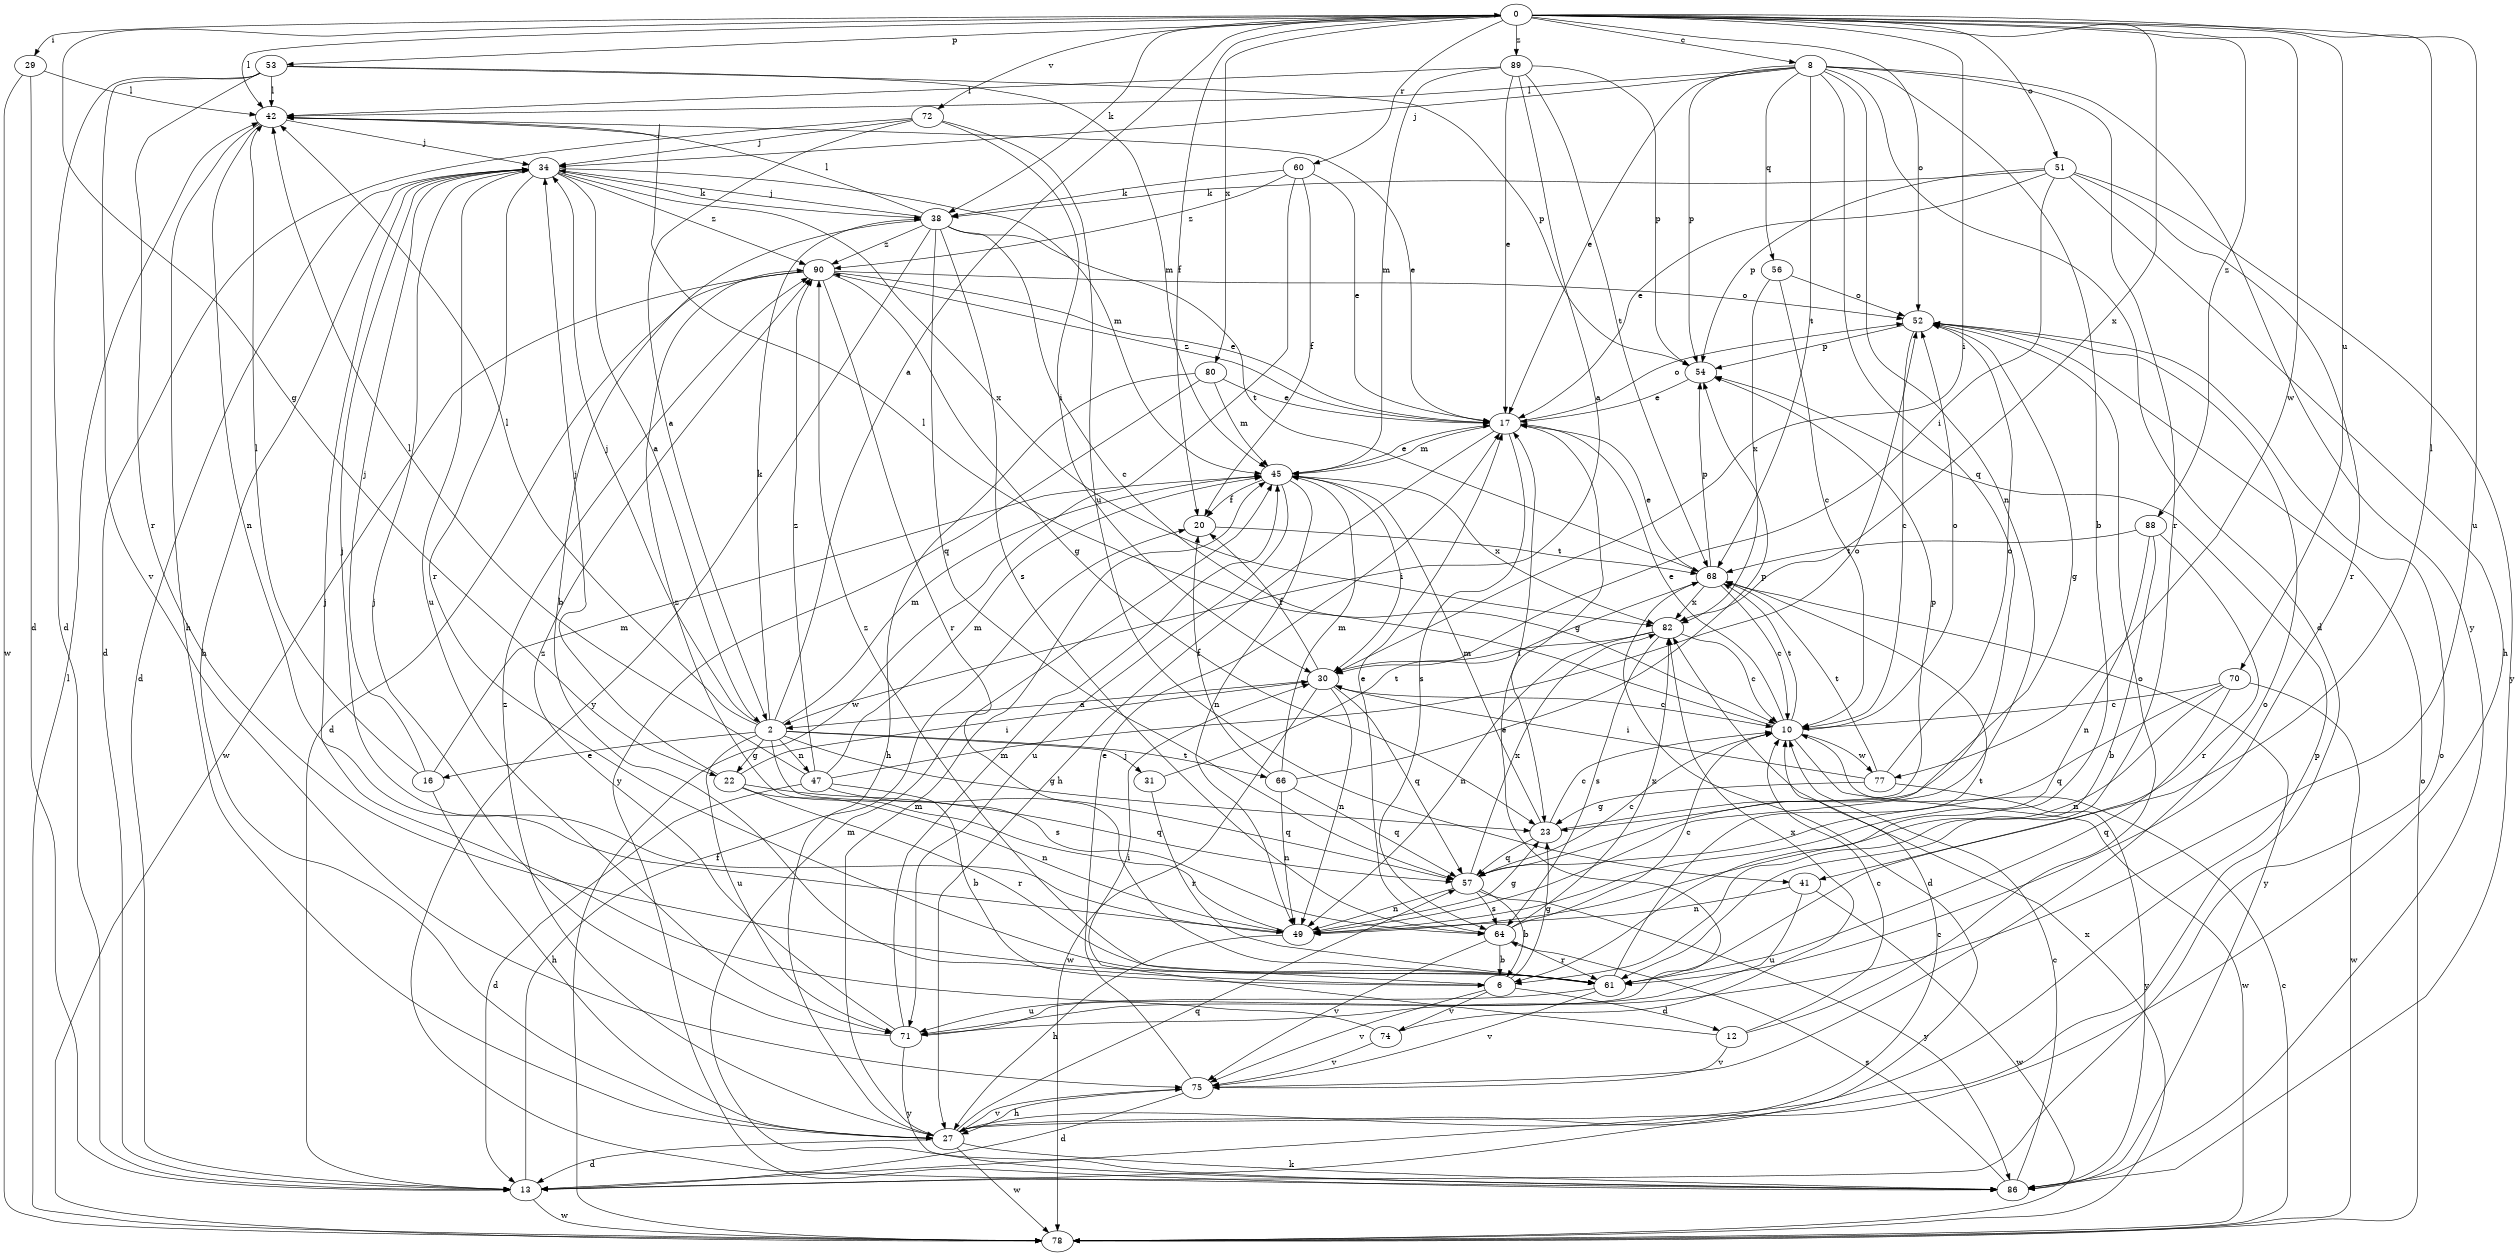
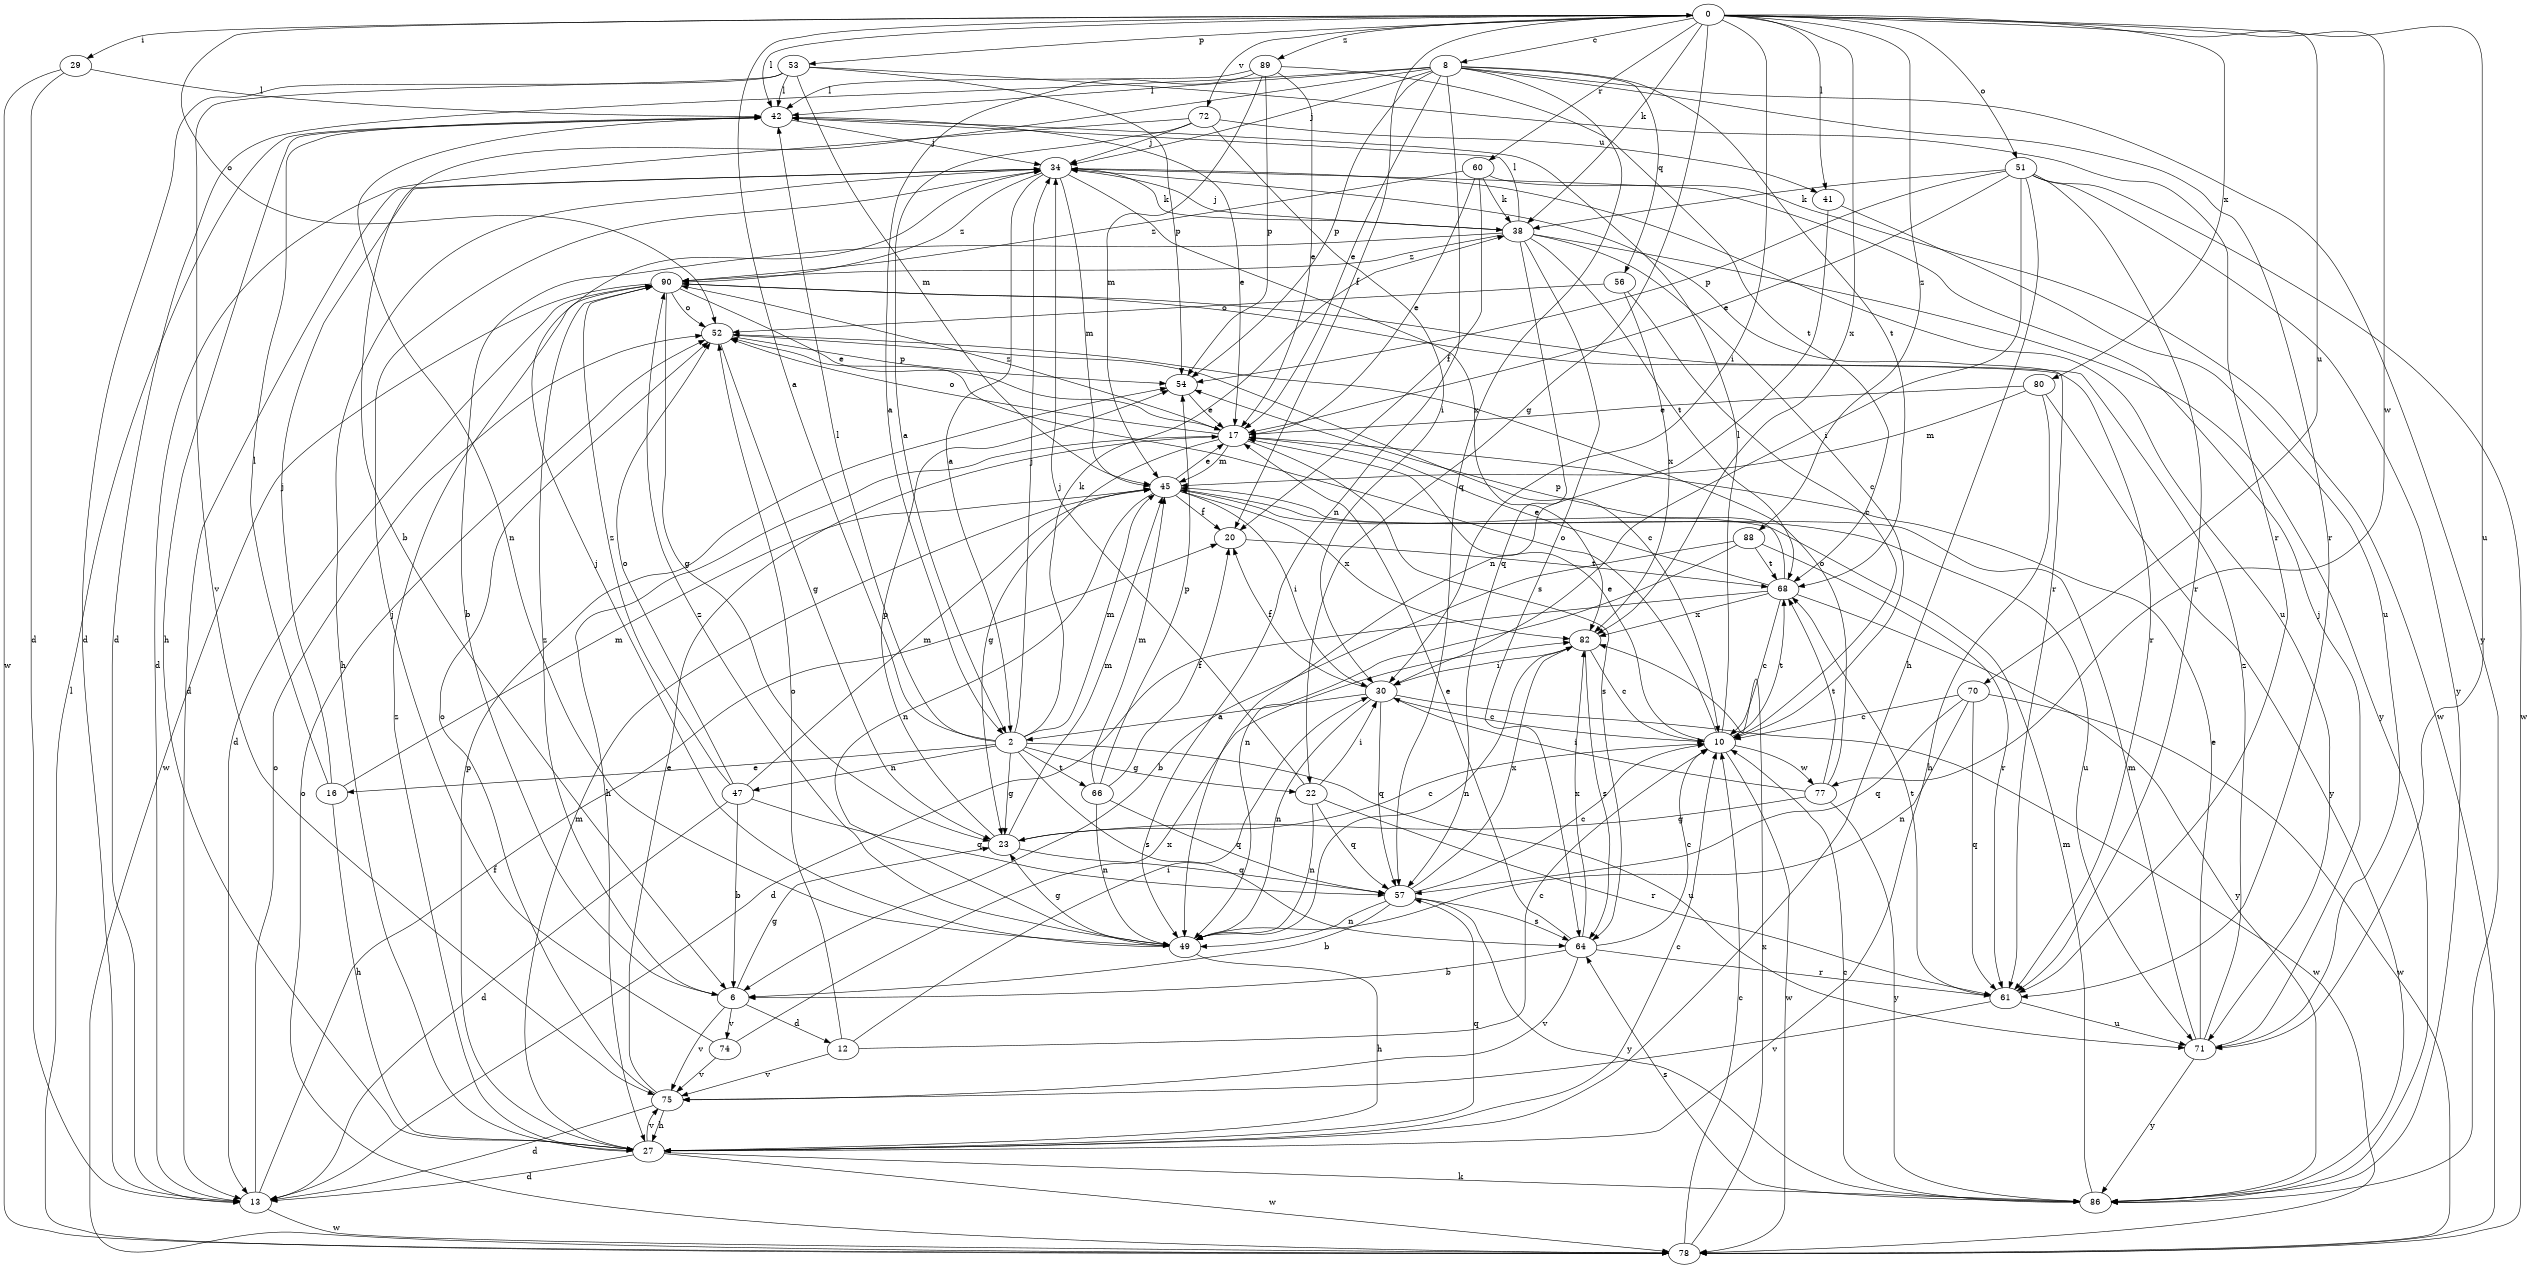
edge "47" -> "42": removed, label "l"
node "31": removed
edge "41" -> "78": now "51" -> "78"
